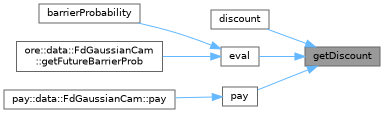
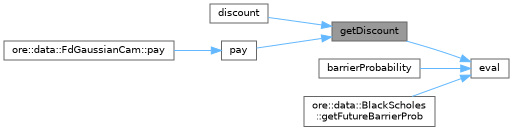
node "ore::data::FdGaussianCam ::getFutureBarrierProb": label "ore::data::FdGaussianCam ::getFutureBarrierProb" -> "ore::data::BlackScholes ::getFutureBarrierProb"
edge "eval" -> "getDiscount": reversed
node "pay::data::FdGaussianCam::pay": label "pay::data::FdGaussianCam::pay" -> "ore::data::FdGaussianCam::pay"
